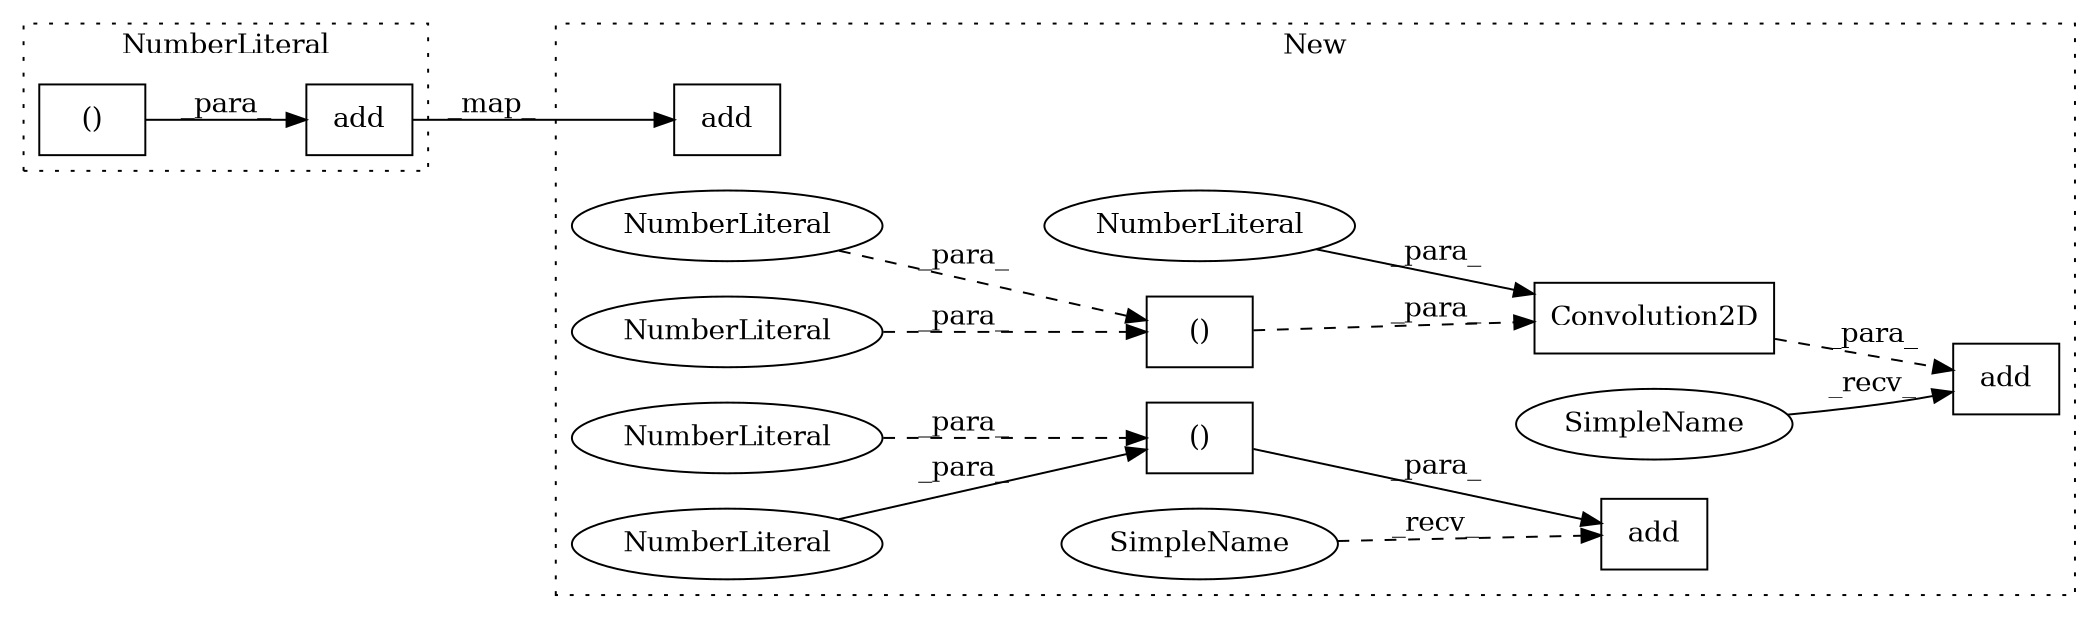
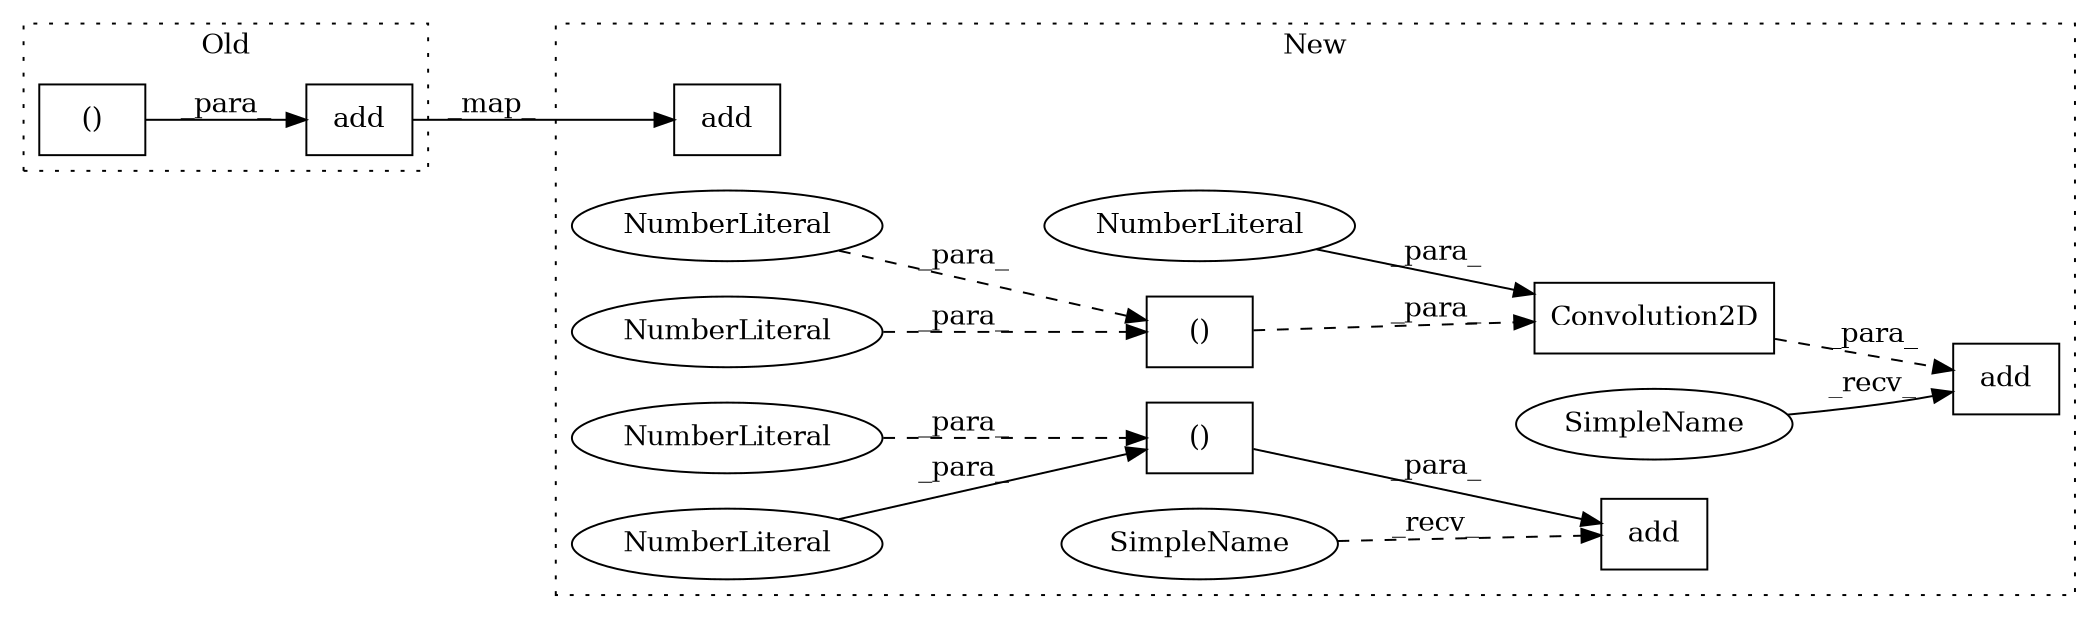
cluster "NumberLiteral": label "NumberLiteral" -> "Old"
